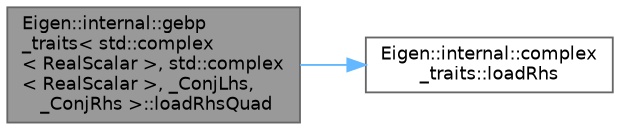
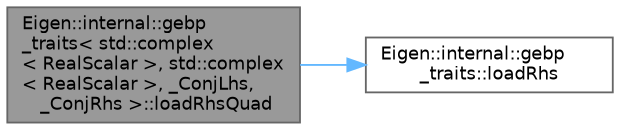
node "Eigen::internal::complex _traits::loadRhs": label "Eigen::internal::complex _traits::loadRhs" -> "Eigen::internal::gebp _traits::loadRhs"
